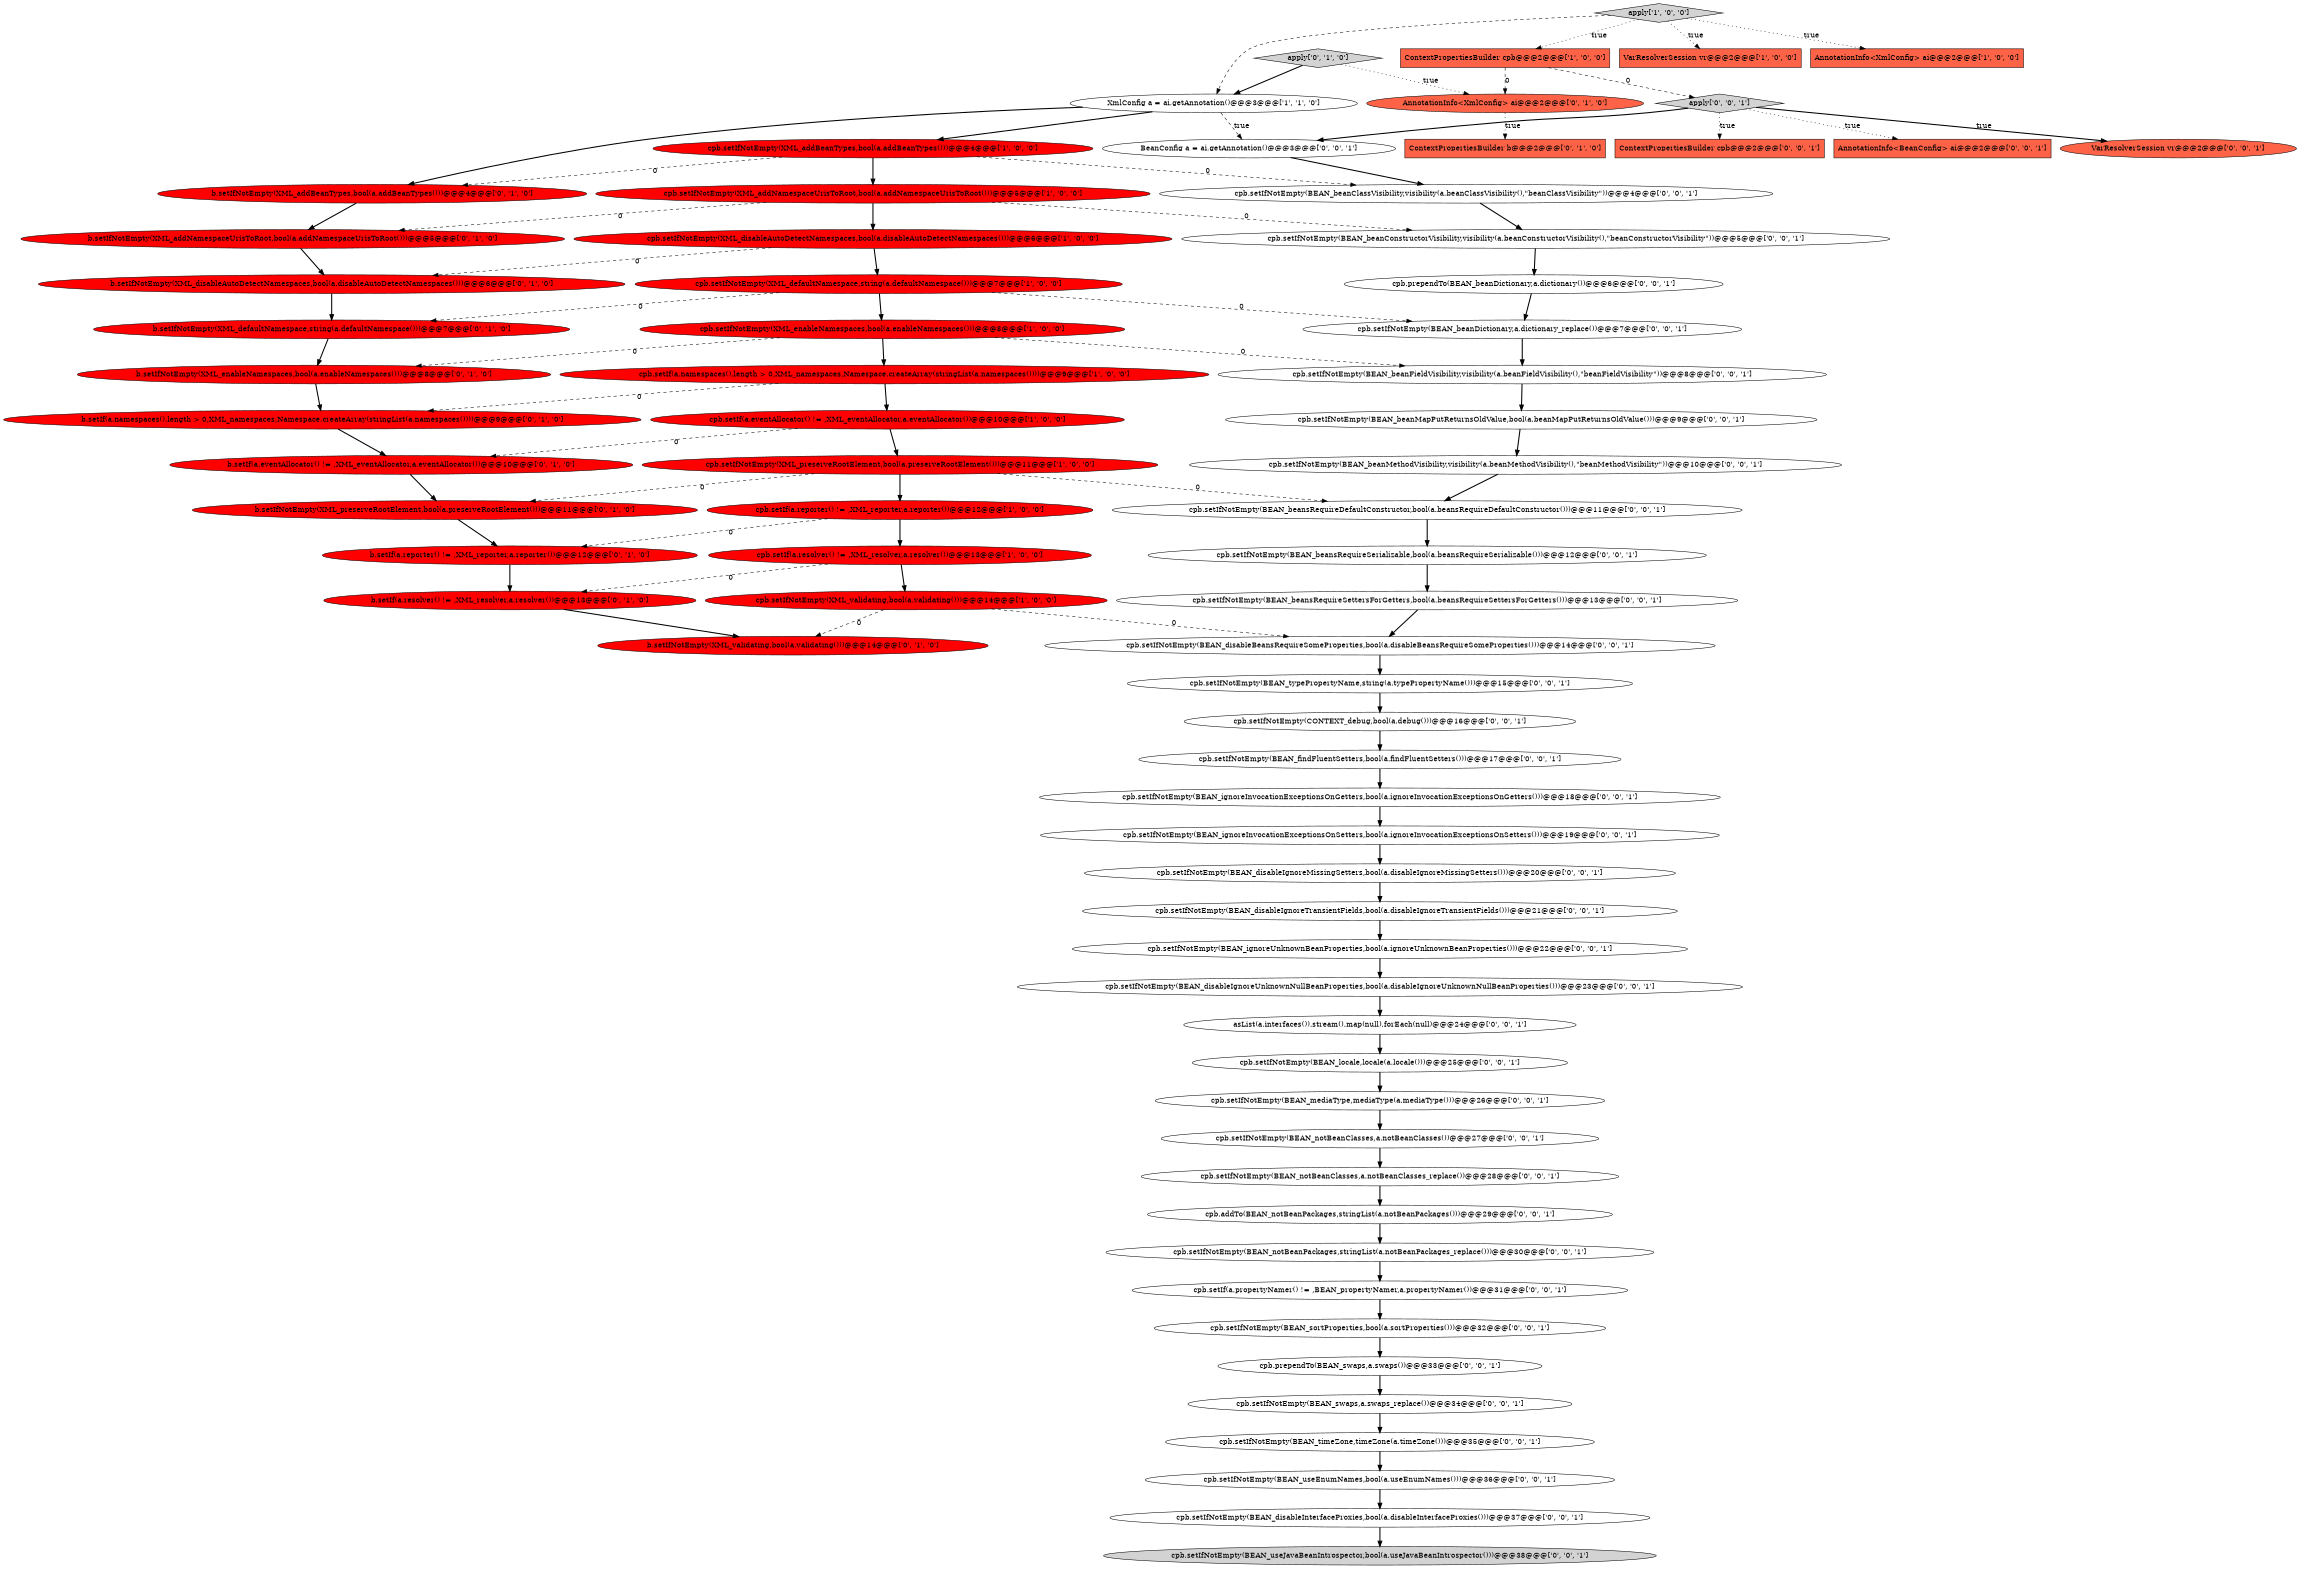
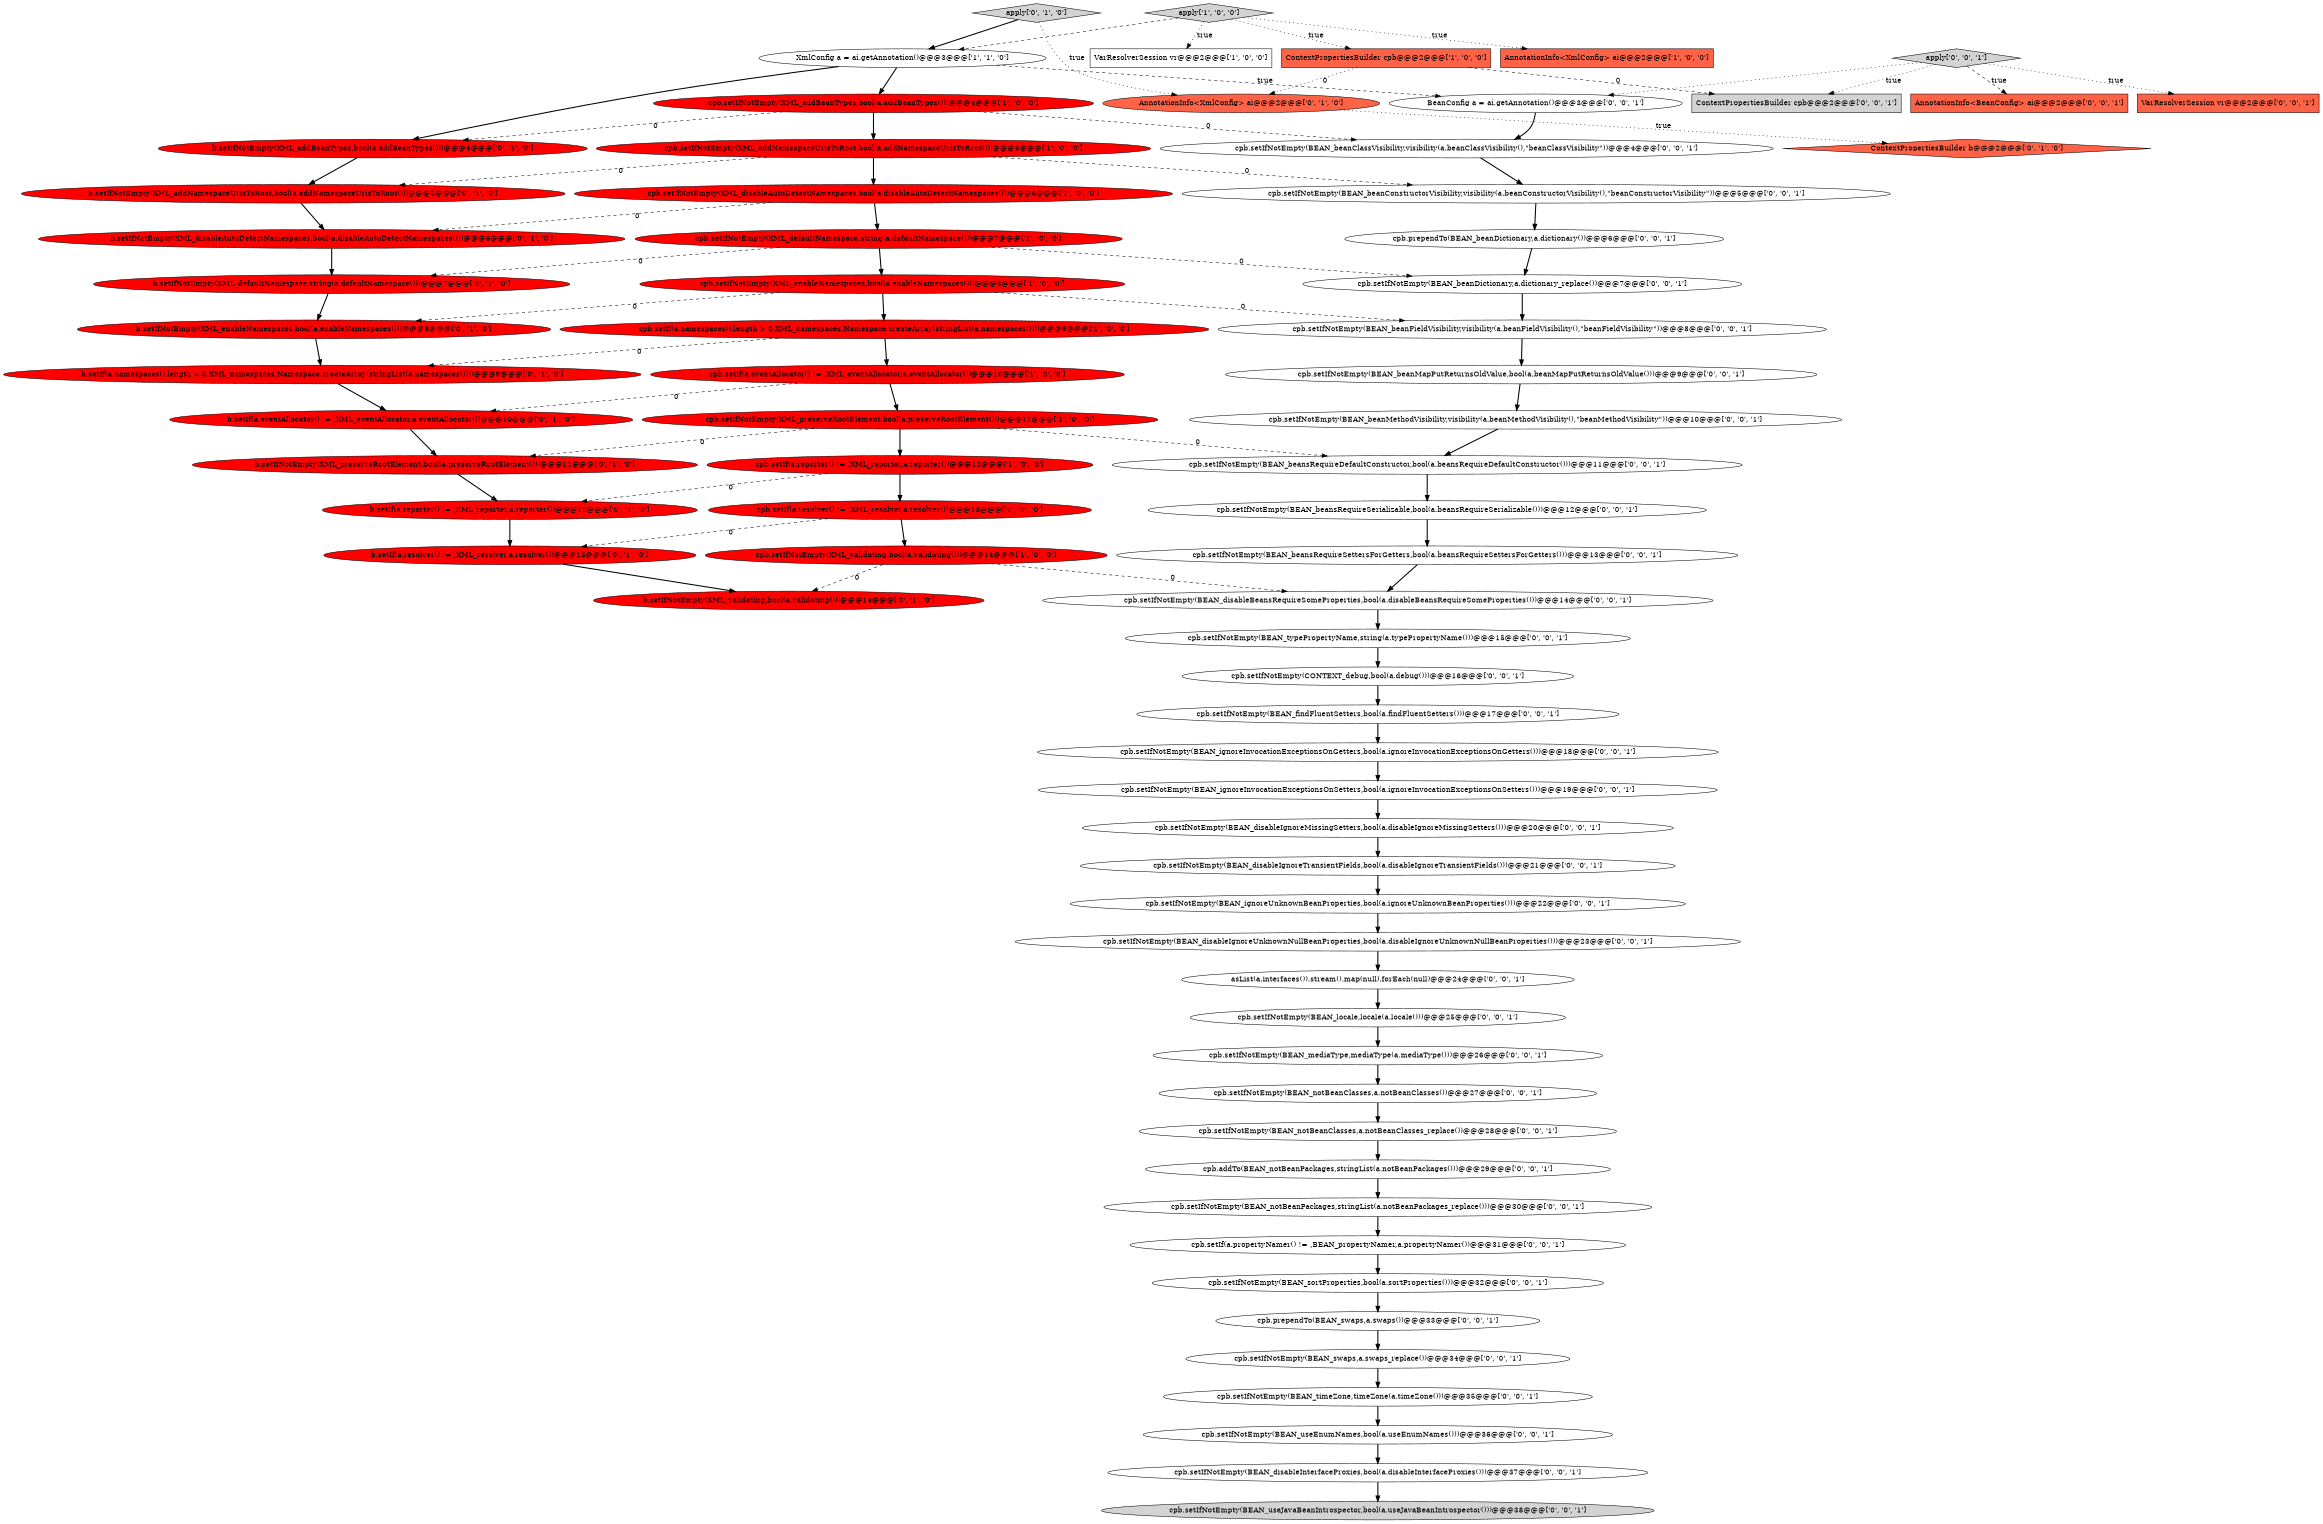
node "VarResolverSession vr@@@2@@@['1', '0', '0']": fillcolor tomato -> white
edge "ContextPropertiesBuilder cpb@@@2@@@['1', '0', '0']" -> "AnnotationInfo<XmlConfig> ai@@@2@@@['0', '1', '0']": style dashed -> dotted
edge "ContextPropertiesBuilder cpb@@@2@@@['1', '0', '0']" -> "apply['0', '0', '1']": now "ContextPropertiesBuilder cpb@@@2@@@['1', '0', '0']" -> "ContextPropertiesBuilder cpb@@@2@@@['0', '0', '1']"
edge "apply['0', '0', '1']" -> "BeanConfig a = ai.getAnnotation()@@@3@@@['0', '0', '1']": style bold -> dotted
edge "apply['0', '0', '1']" -> "AnnotationInfo<BeanConfig> ai@@@2@@@['0', '0', '1']": style dotted -> dashed
edge "apply['0', '0', '1']" -> "VarResolverSession vr@@@2@@@['0', '0', '1']": style bold -> dotted
node "ContextPropertiesBuilder b@@@2@@@['0', '1', '0']": shape box -> diamond
node "ContextPropertiesBuilder cpb@@@2@@@['0', '0', '1']": fillcolor tomato -> lightgray
node "VarResolverSession vr@@@2@@@['0', '0', '1']": shape ellipse -> box
